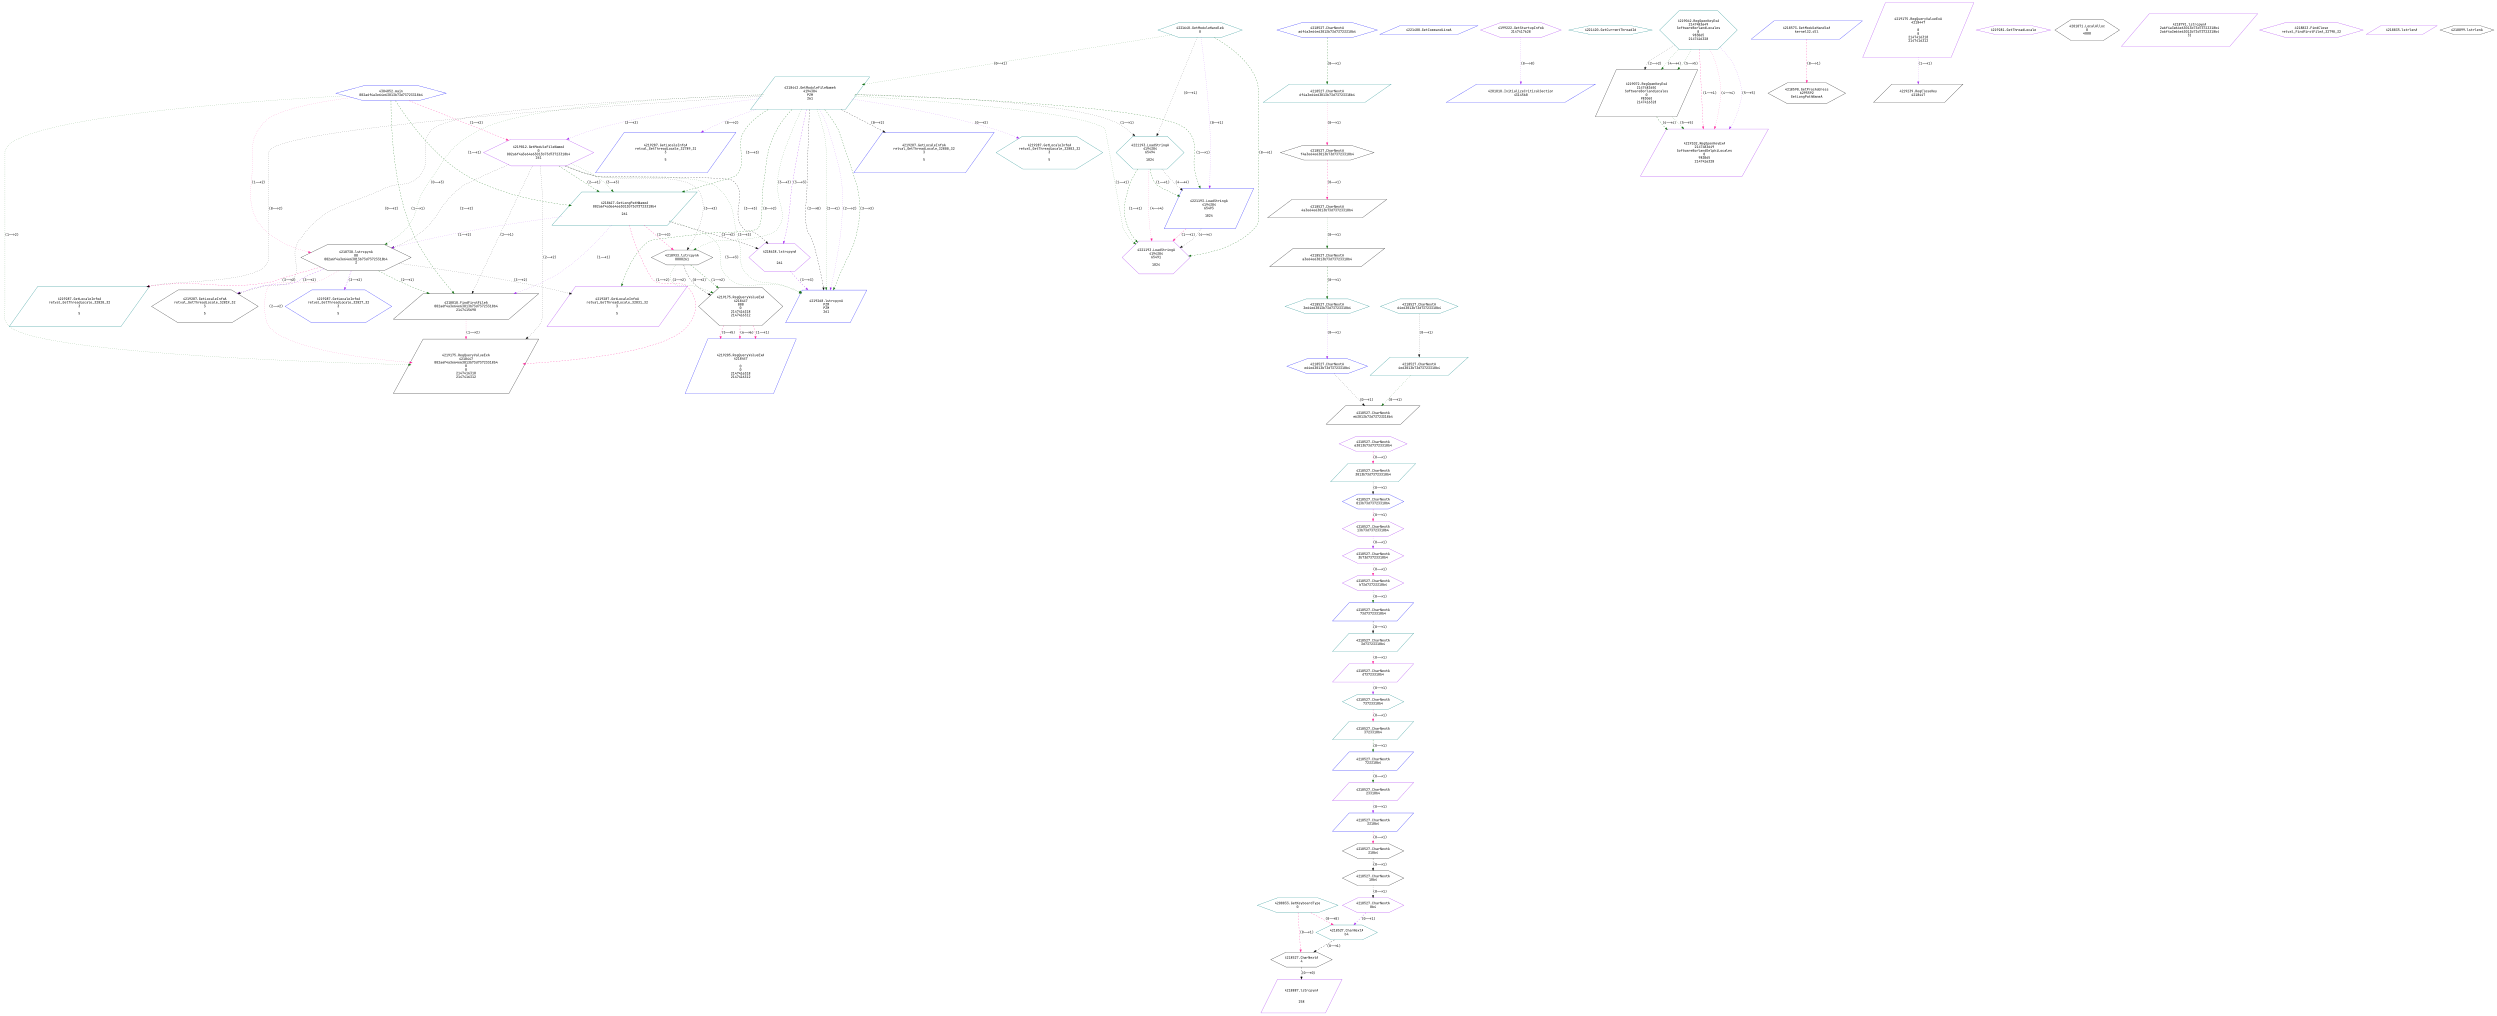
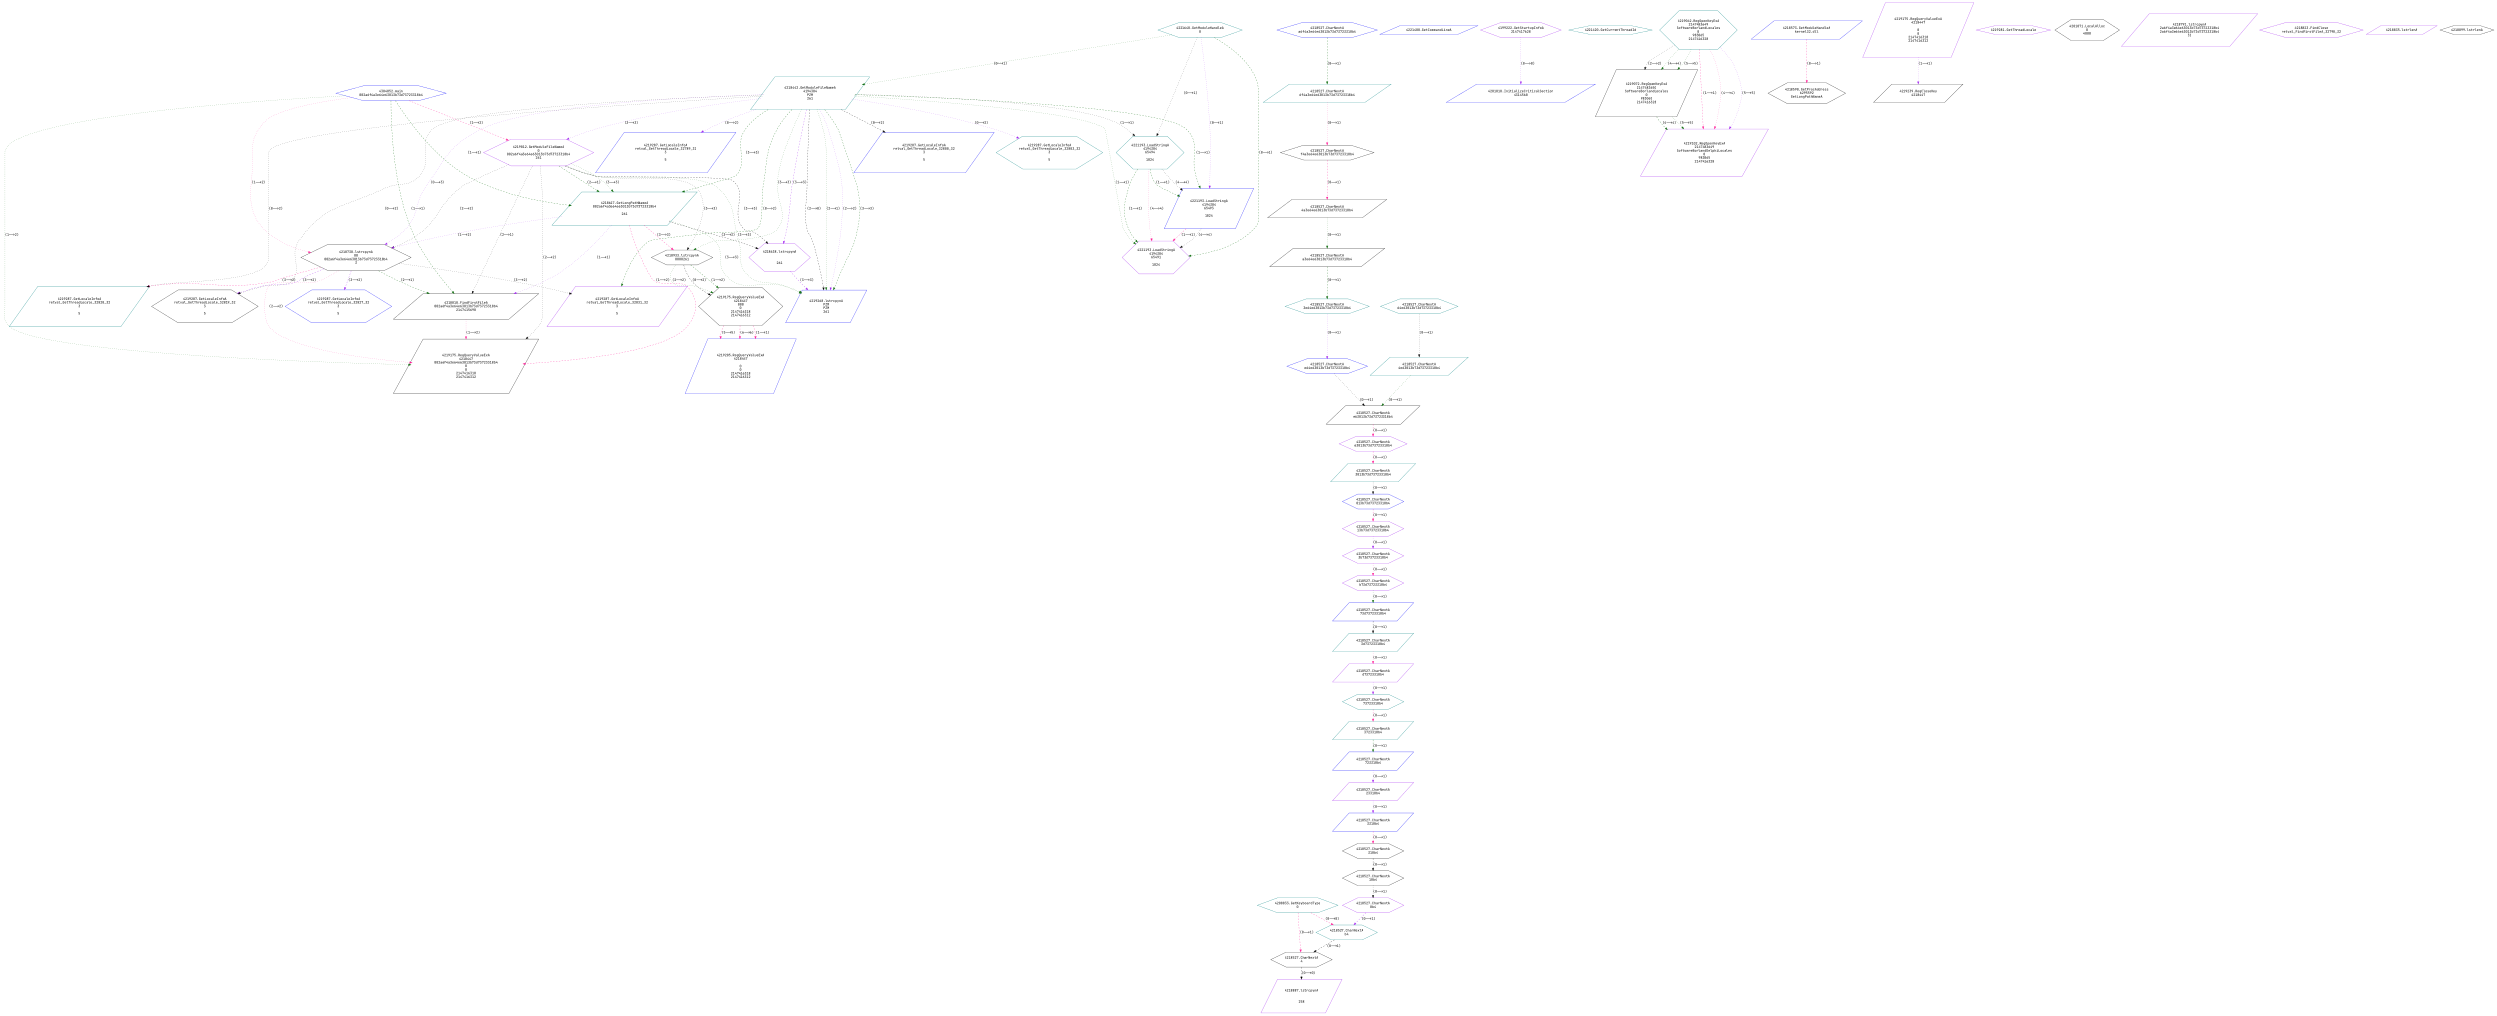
edge "4218442.GetModuleFileNameA 4194304 PZM 261" -> "4218738.lstrcpynA 00 002a6f4a3e64e63013b73d73723318b4 3": color darkgreen -> purple
edge "4218527.CharNextA e63013b73d73723318b4" -> "4218527.CharNextA 63013b73d73723318b4": added, label "(0-->1)"
edge "4218527.CharNextA 723318b4" -> "4218527.CharNextA 23318b4": color darkgreen -> purple
